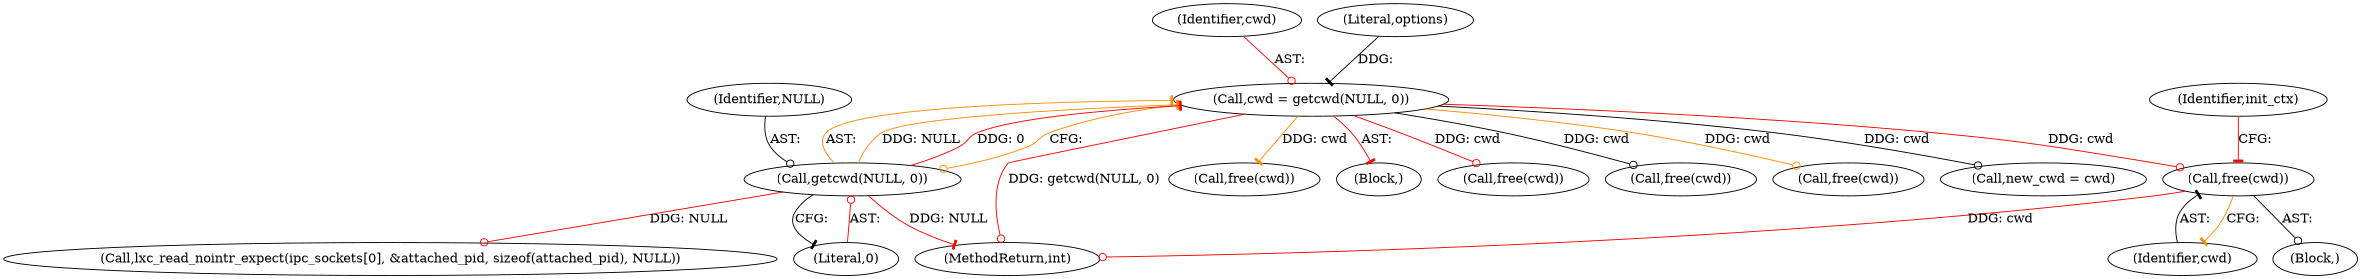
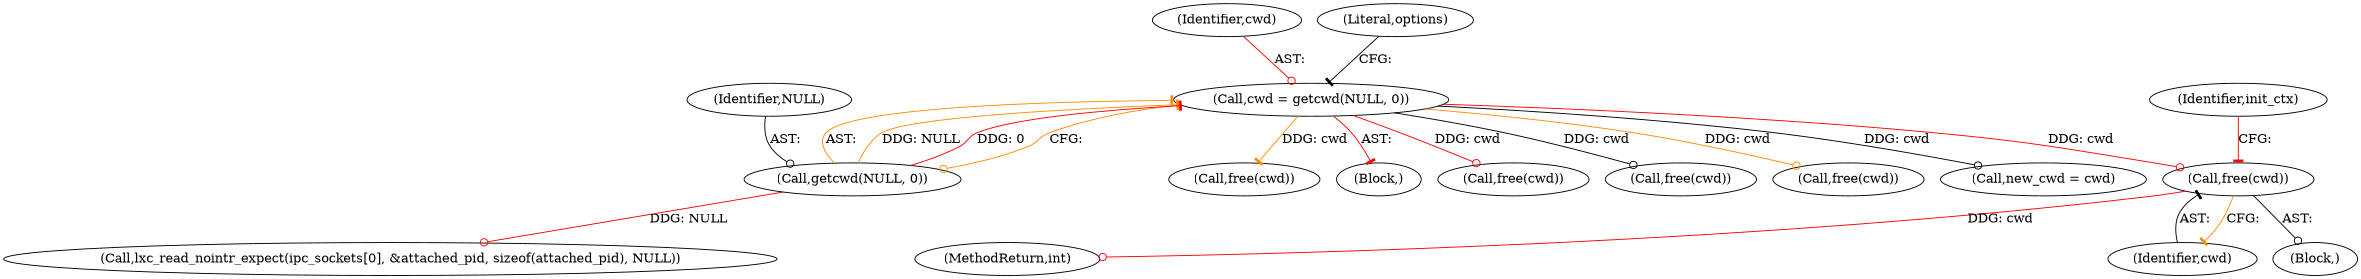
edge "(Literal,options)" -> "(Call,cwd = getcwd(NULL, 0))": label "DDG: " -> "CFG: "
edge "(Call,cwd = getcwd(NULL, 0))" -> "(MethodReturn,int)": removed, label "DDG: getcwd(NULL, 0)"
edge "(Call,getcwd(NULL, 0))" -> "(MethodReturn,int)": removed, label "DDG: NULL"
node "(Literal,0)": removed
